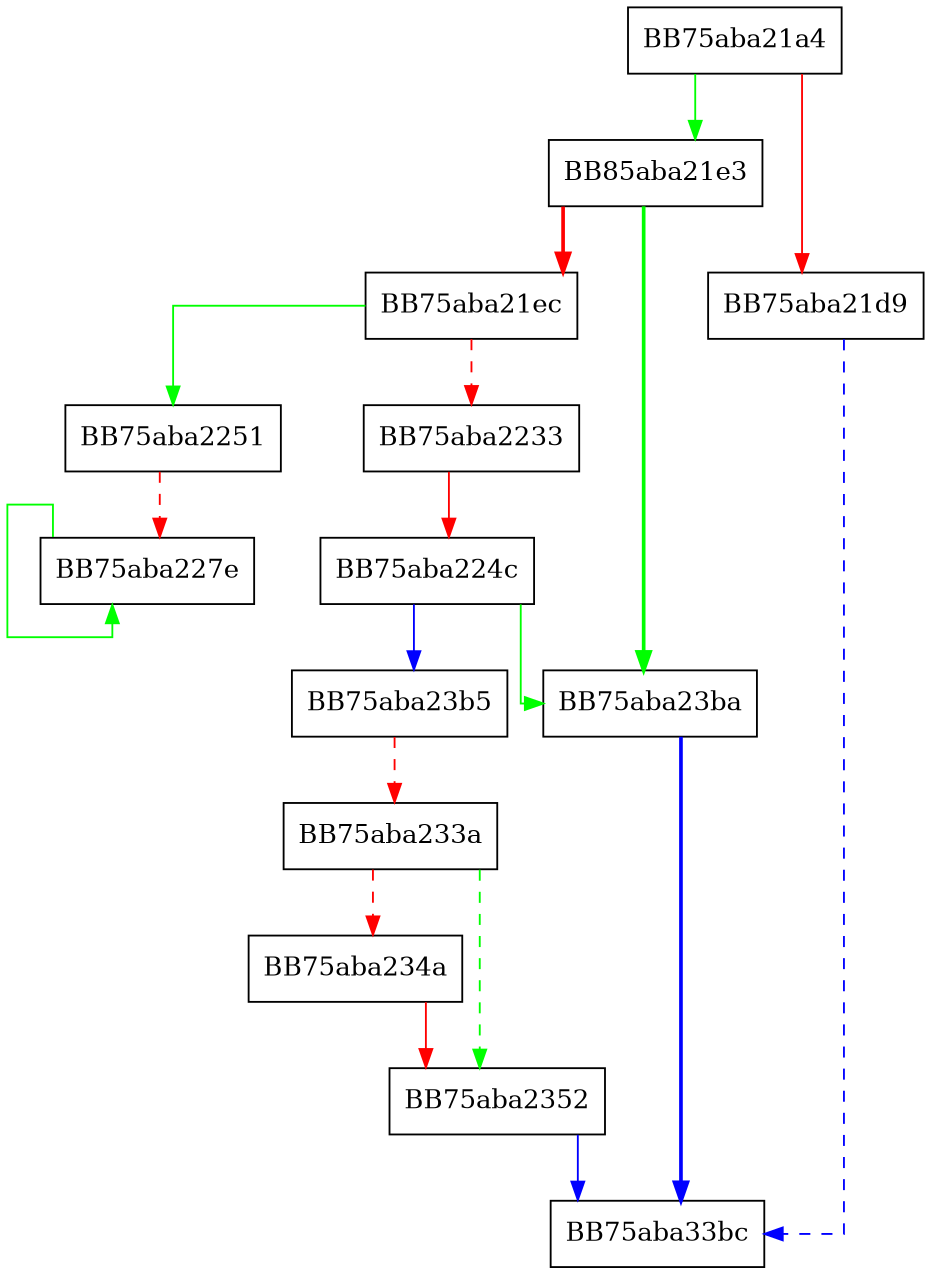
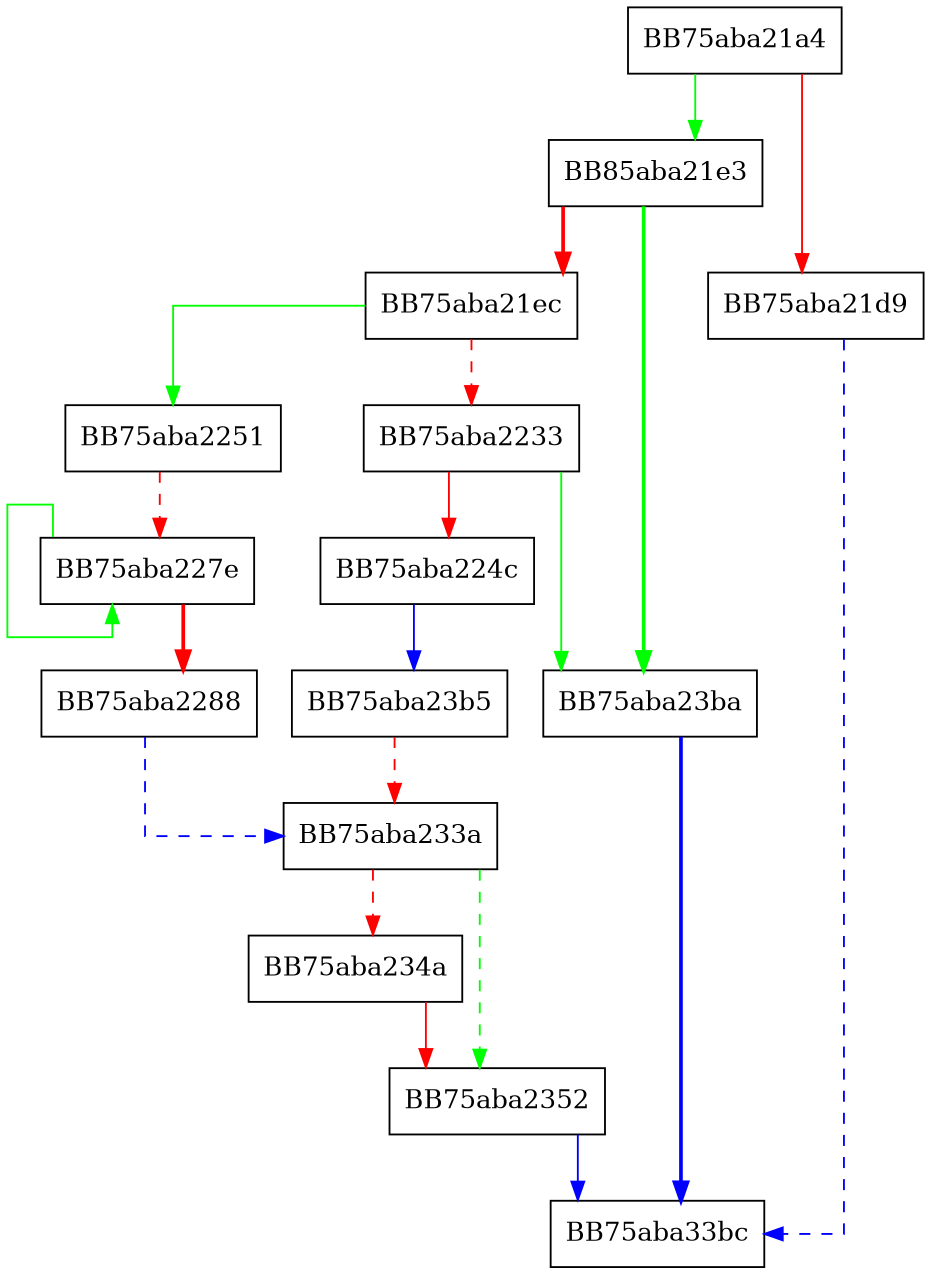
edge "BB75aba224c" -> "BB75aba23ba": now "BB75aba2233" -> "BB75aba23ba"
node "BB75aba2288": added
